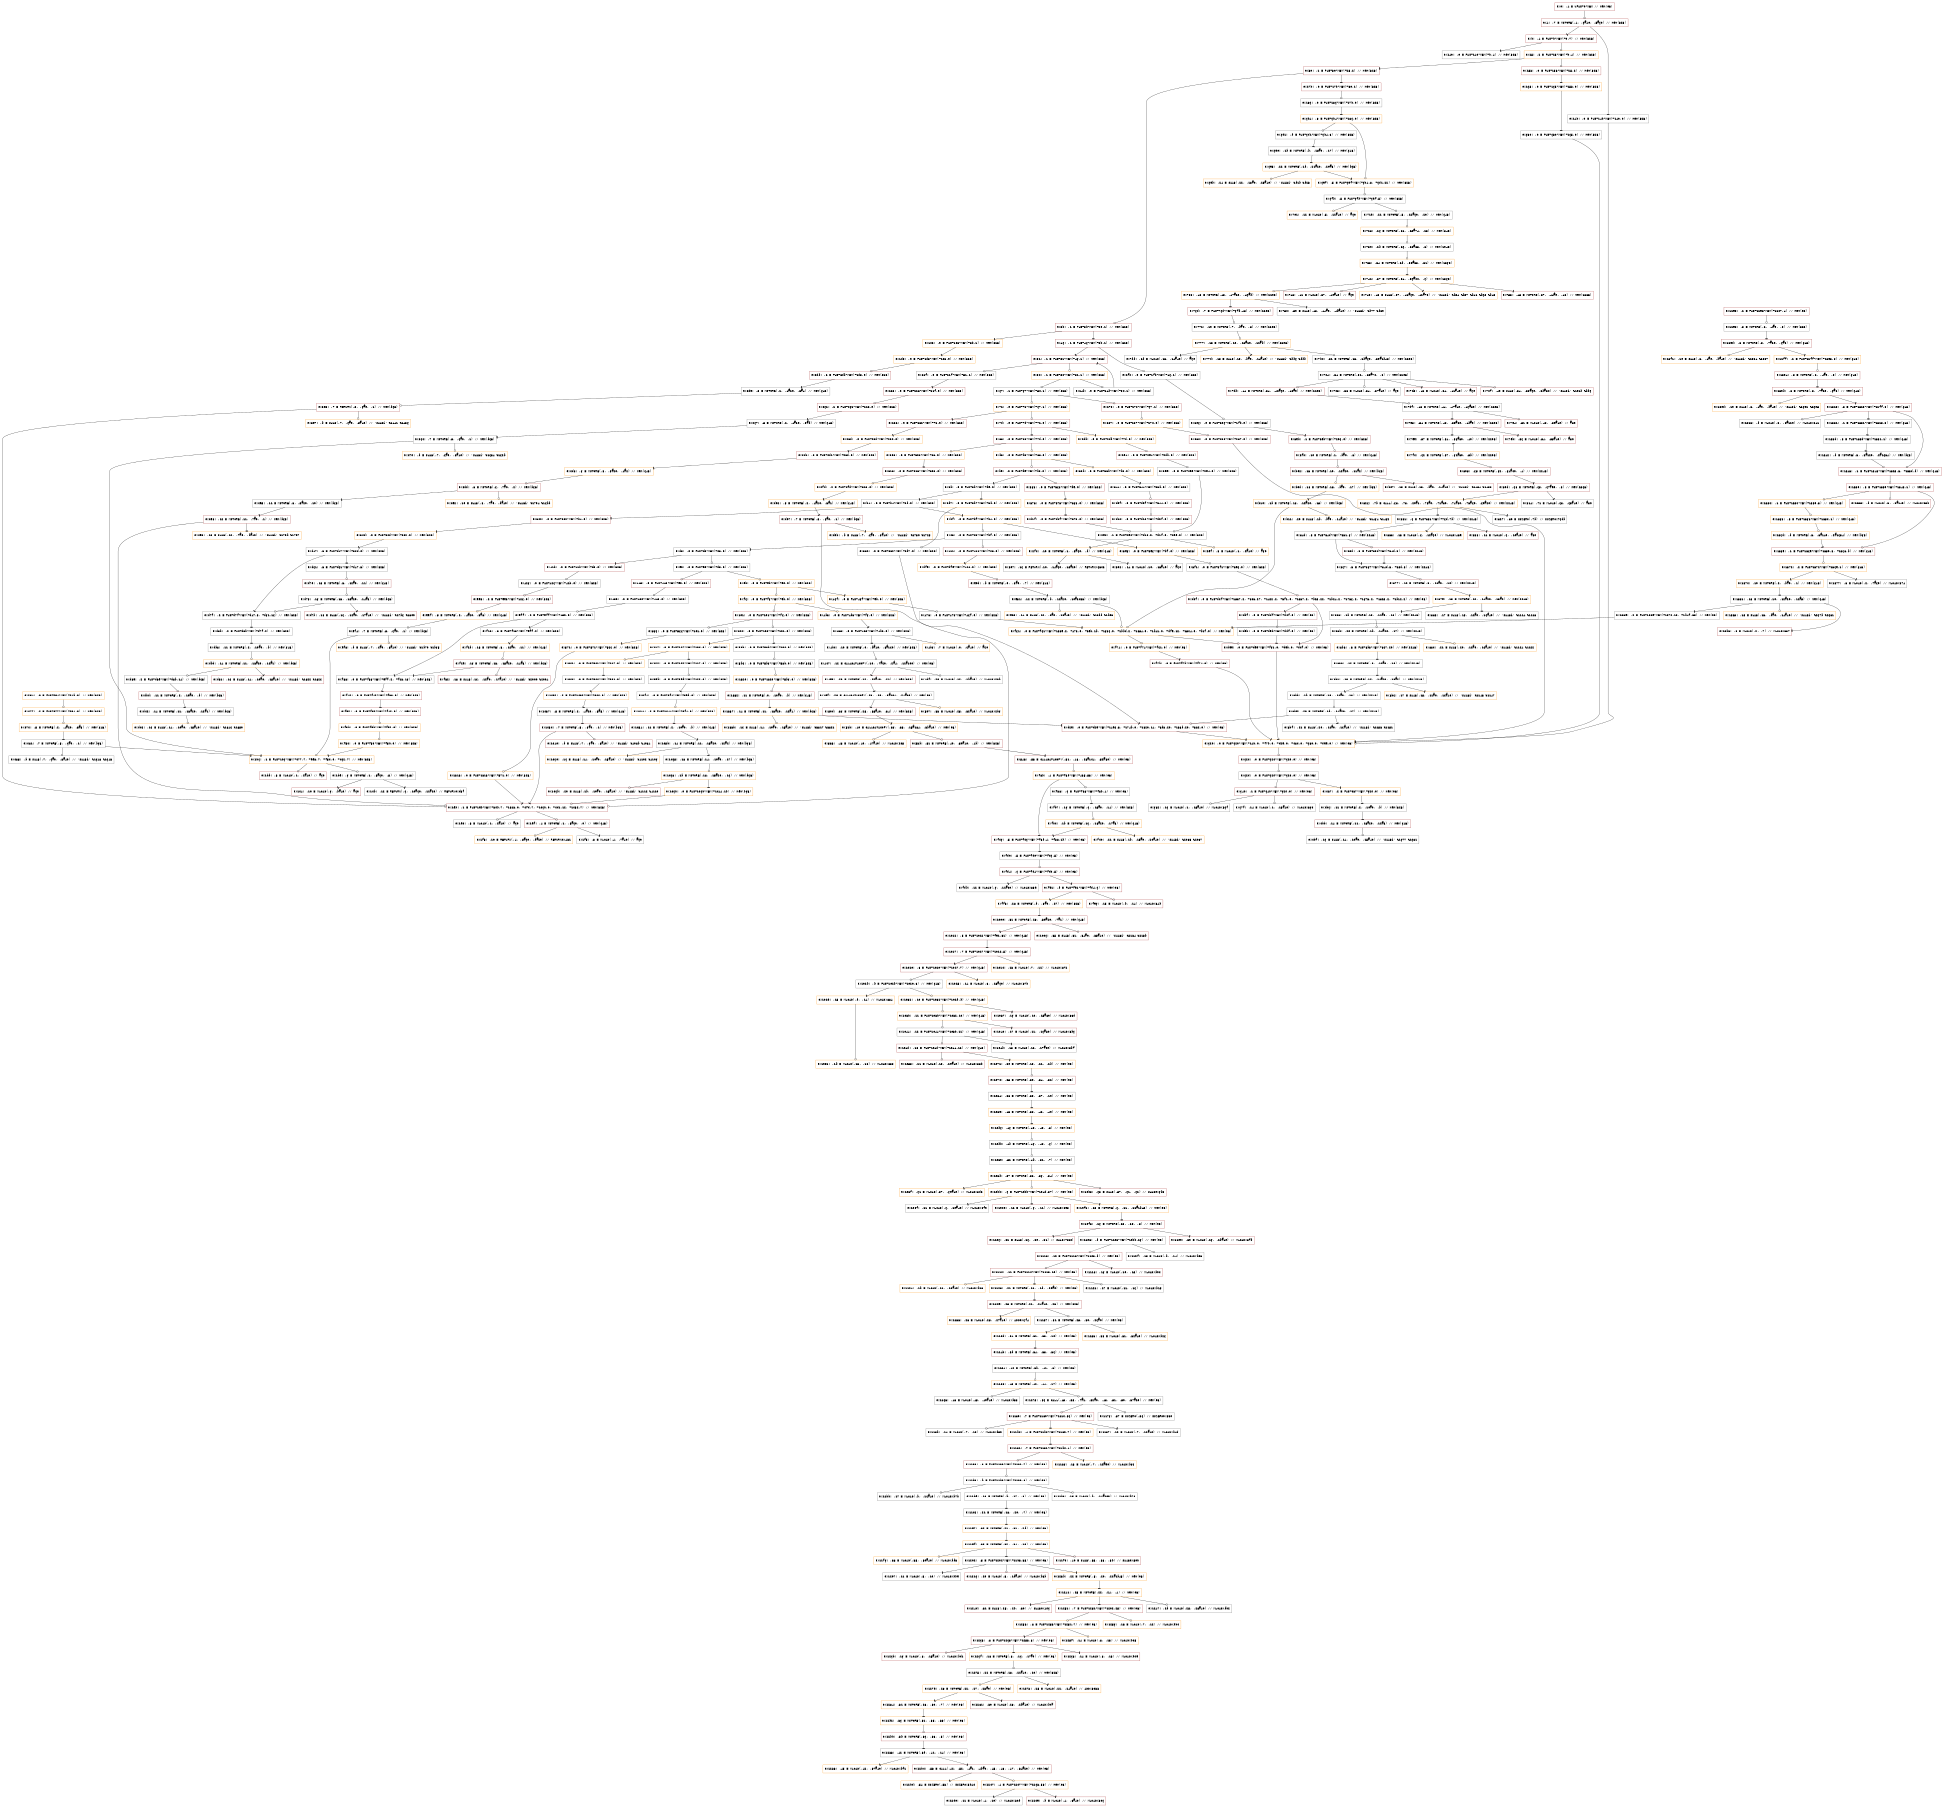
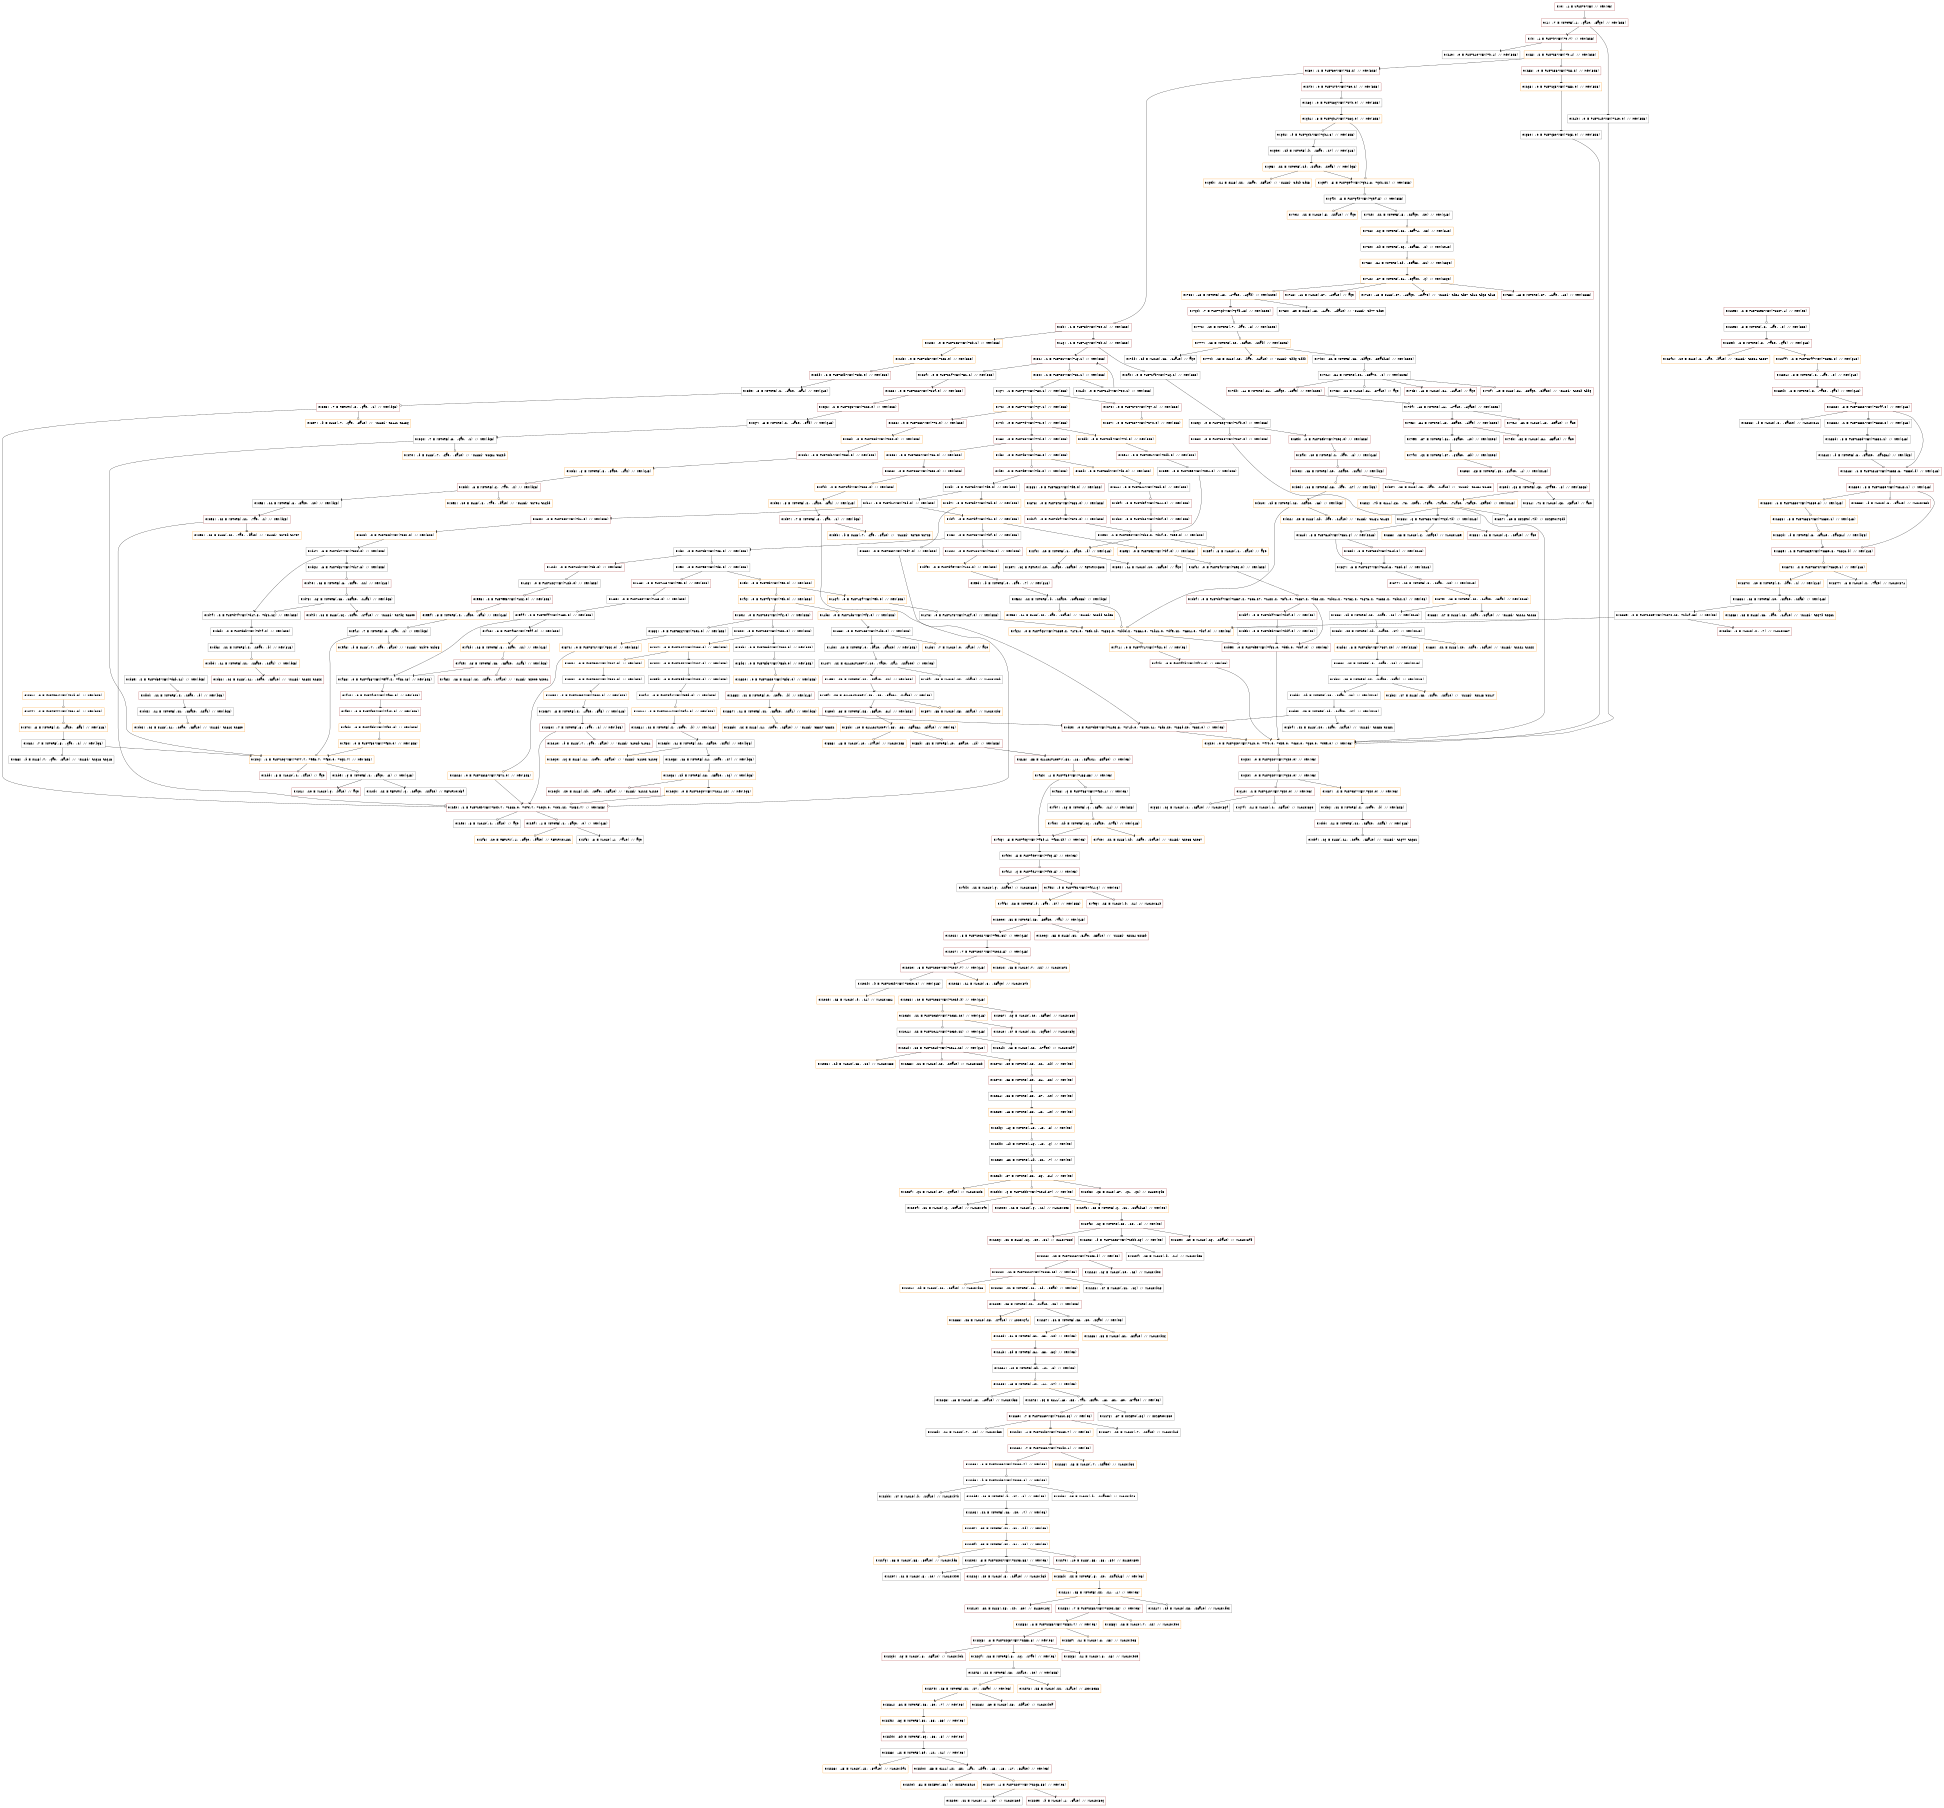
node "0x130d: .10 = SHA3(.8, .4#0, .9#40) // 'SHA3i' %2602 %2605": removed
edge "0x287: .0 = PHI~287-MEM(~27c.0) // mem(32B)" -> "0xc8c: .0 = PHI~c8c-MEM(~287.0) // mem(32B)": now "0x206: .0 = PHI~206-MEM(~1fb.0) // mem(32B)" -> "0xc8c: .0 = PHI~c8c-MEM(~287.0) // mem(32B)"
edge "0x7fc: .62 = MSTORE(.57, .61#a0, .59) // mem(220B)" -> "0x7ee: .57 = MSTORE(.54, .56#80, .40) // mem(220B)": reversed
edge "0x9e: .0 = PHI~9e-MEM(~93.0) // mem(32B)" -> "0x368: .0 = PHI~368-MEM(~9e.0) // mem(32B)": removed
edge "0x1381: .13 = MSTORE(.10, .12#20, .11#5) // mem(64B)" -> "0x1393: .8 = MLOAD(.2, .7) // MLOADxa87": now "0x138e: .2 = PHI~138e-MEM(~1372.13, ~194f.35) // mem(0B)" -> "0x1393: .8 = MLOAD(.2, .7) // MLOADxa87"
edge "0xd9d: .14 = MSTORE(.11, .13#20, .12#1) // mem(96B)" -> "0xdae: .2 = PHI~dae-MEM(~d89.14) // mem(96B)": removed
edge "0x1029: .9 = PHI~1029-MEM(~1020.8) // mem(64B)" -> "0x1032: .10 = PHI~1032-MEM(~1029.9) // mem(64B)": removed
edge "0x102e: .15 = MLOAD(.9, .14) // MLOADx884" -> "0x1052: .19 = MLOAD(.13, .18) // MLOADx8a8": now "0x104d: .13 = PHI~104d-MEM(~1044.12) // mem(64B)" -> "0x1052: .19 = MLOAD(.13, .18) // MLOADx8a8"
edge "0x10fa: .26 = MSTORE(.23, .25, .5) // mem(0B)" -> "0x110a: .9 = PHI~110a-MEM(~10bb.26) // mem(0B)": added
edge "0x114b: .39 = MSTORE(.34, .38, .36) // mem(0B)" -> "0x1154: .42 = MSTORE(.39, .41, .8) // mem(0B)": added
edge "0x1251: .7 = PHI~1251-MEM(~1202.25) // mem(0B)" -> "0x125a: .8 = PHI~125a-MEM(~1251.7) // mem(0B)": arrowhead odot -> tee
